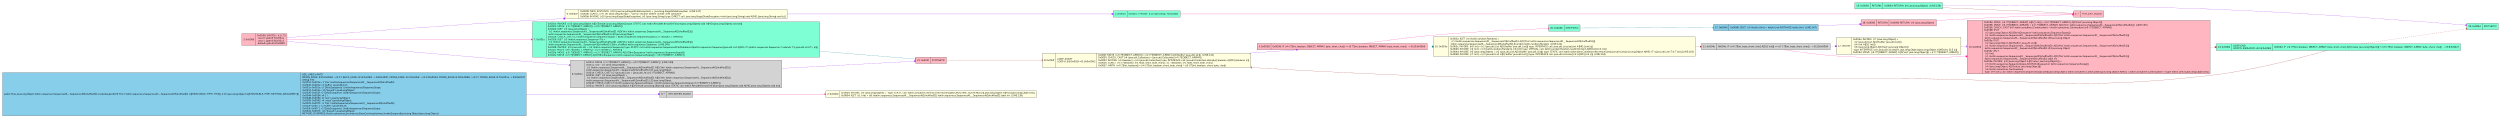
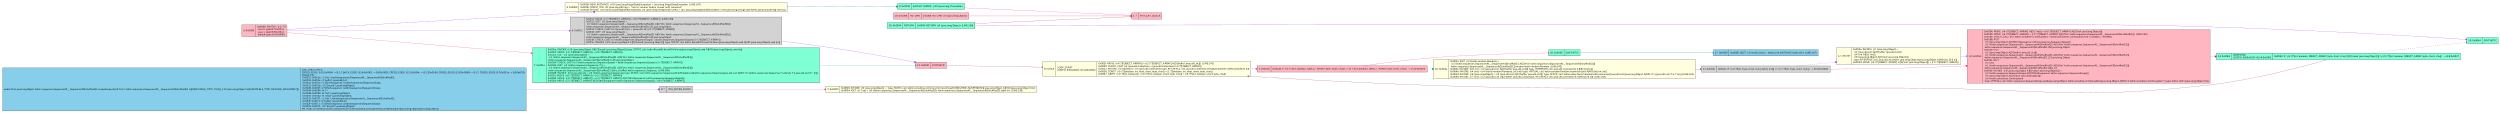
edge "4: 0x0009" -> "5: 0x0010": color purple -> teal
edge "17: 0x0066" -> "18: 0x0068": removed
